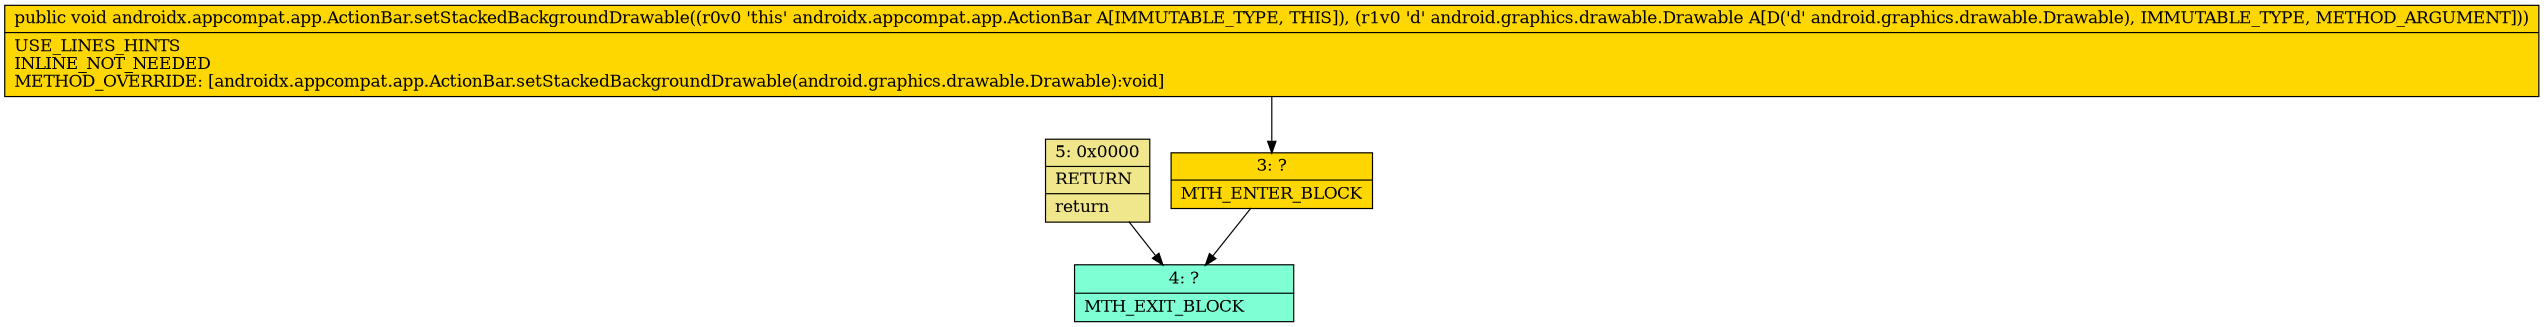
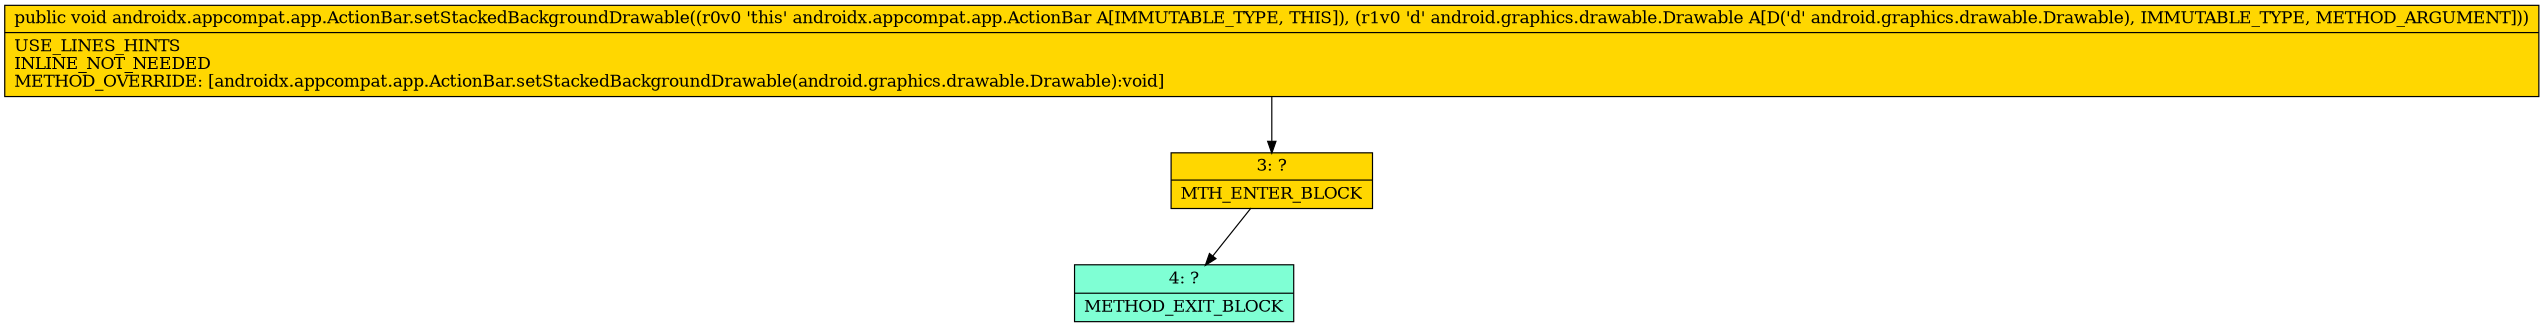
node "5: 0x0000": removed
node "4: ?": text "MTH_EXIT_BLOCK" -> "METHOD_EXIT_BLOCK"
